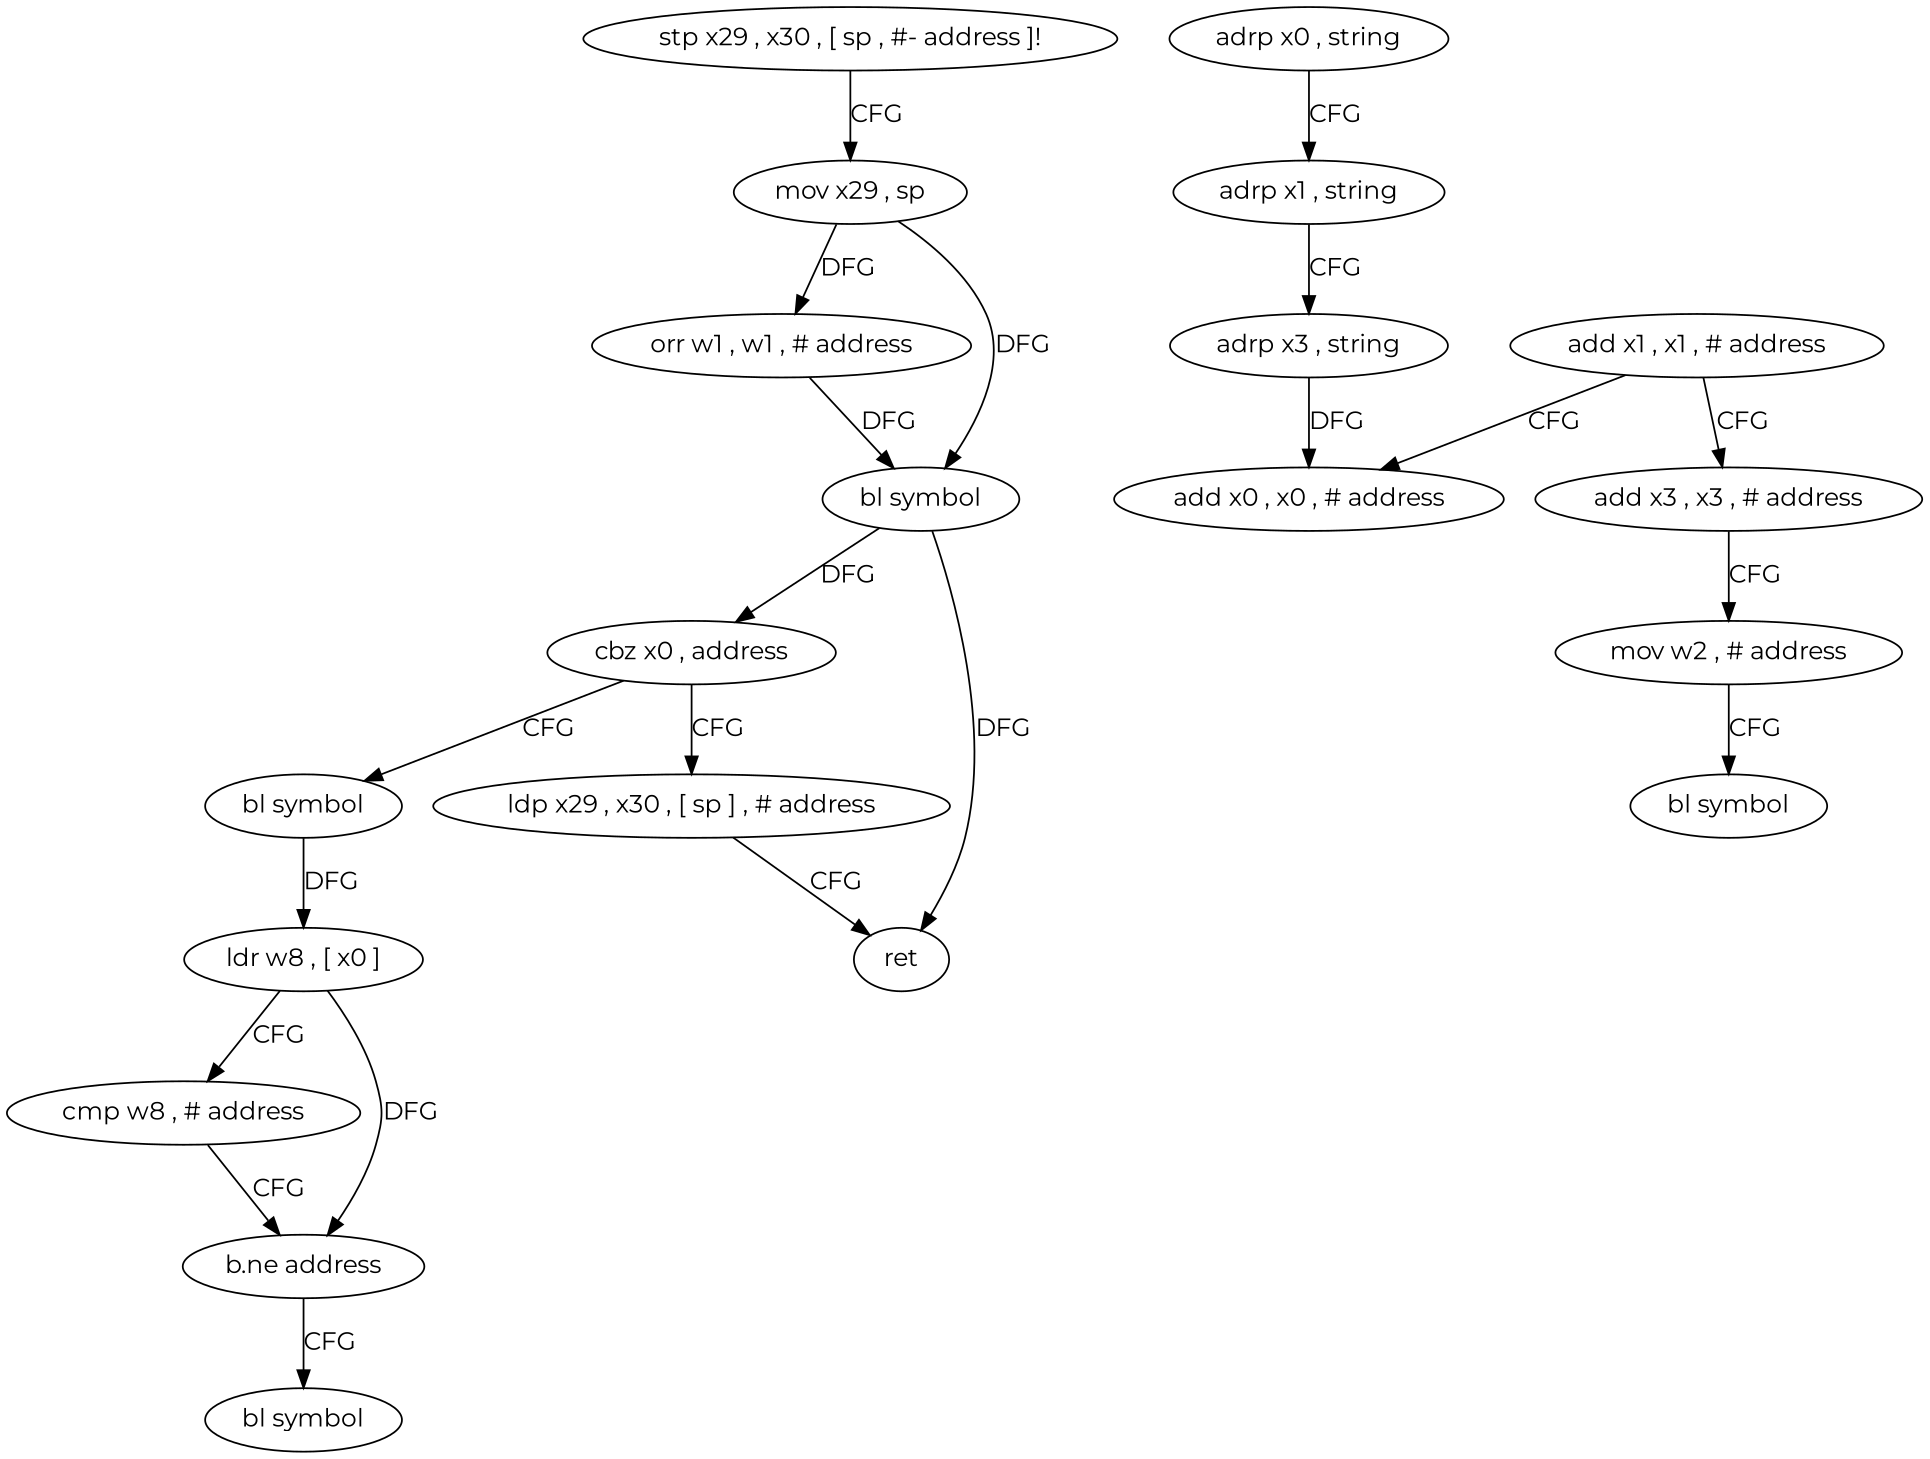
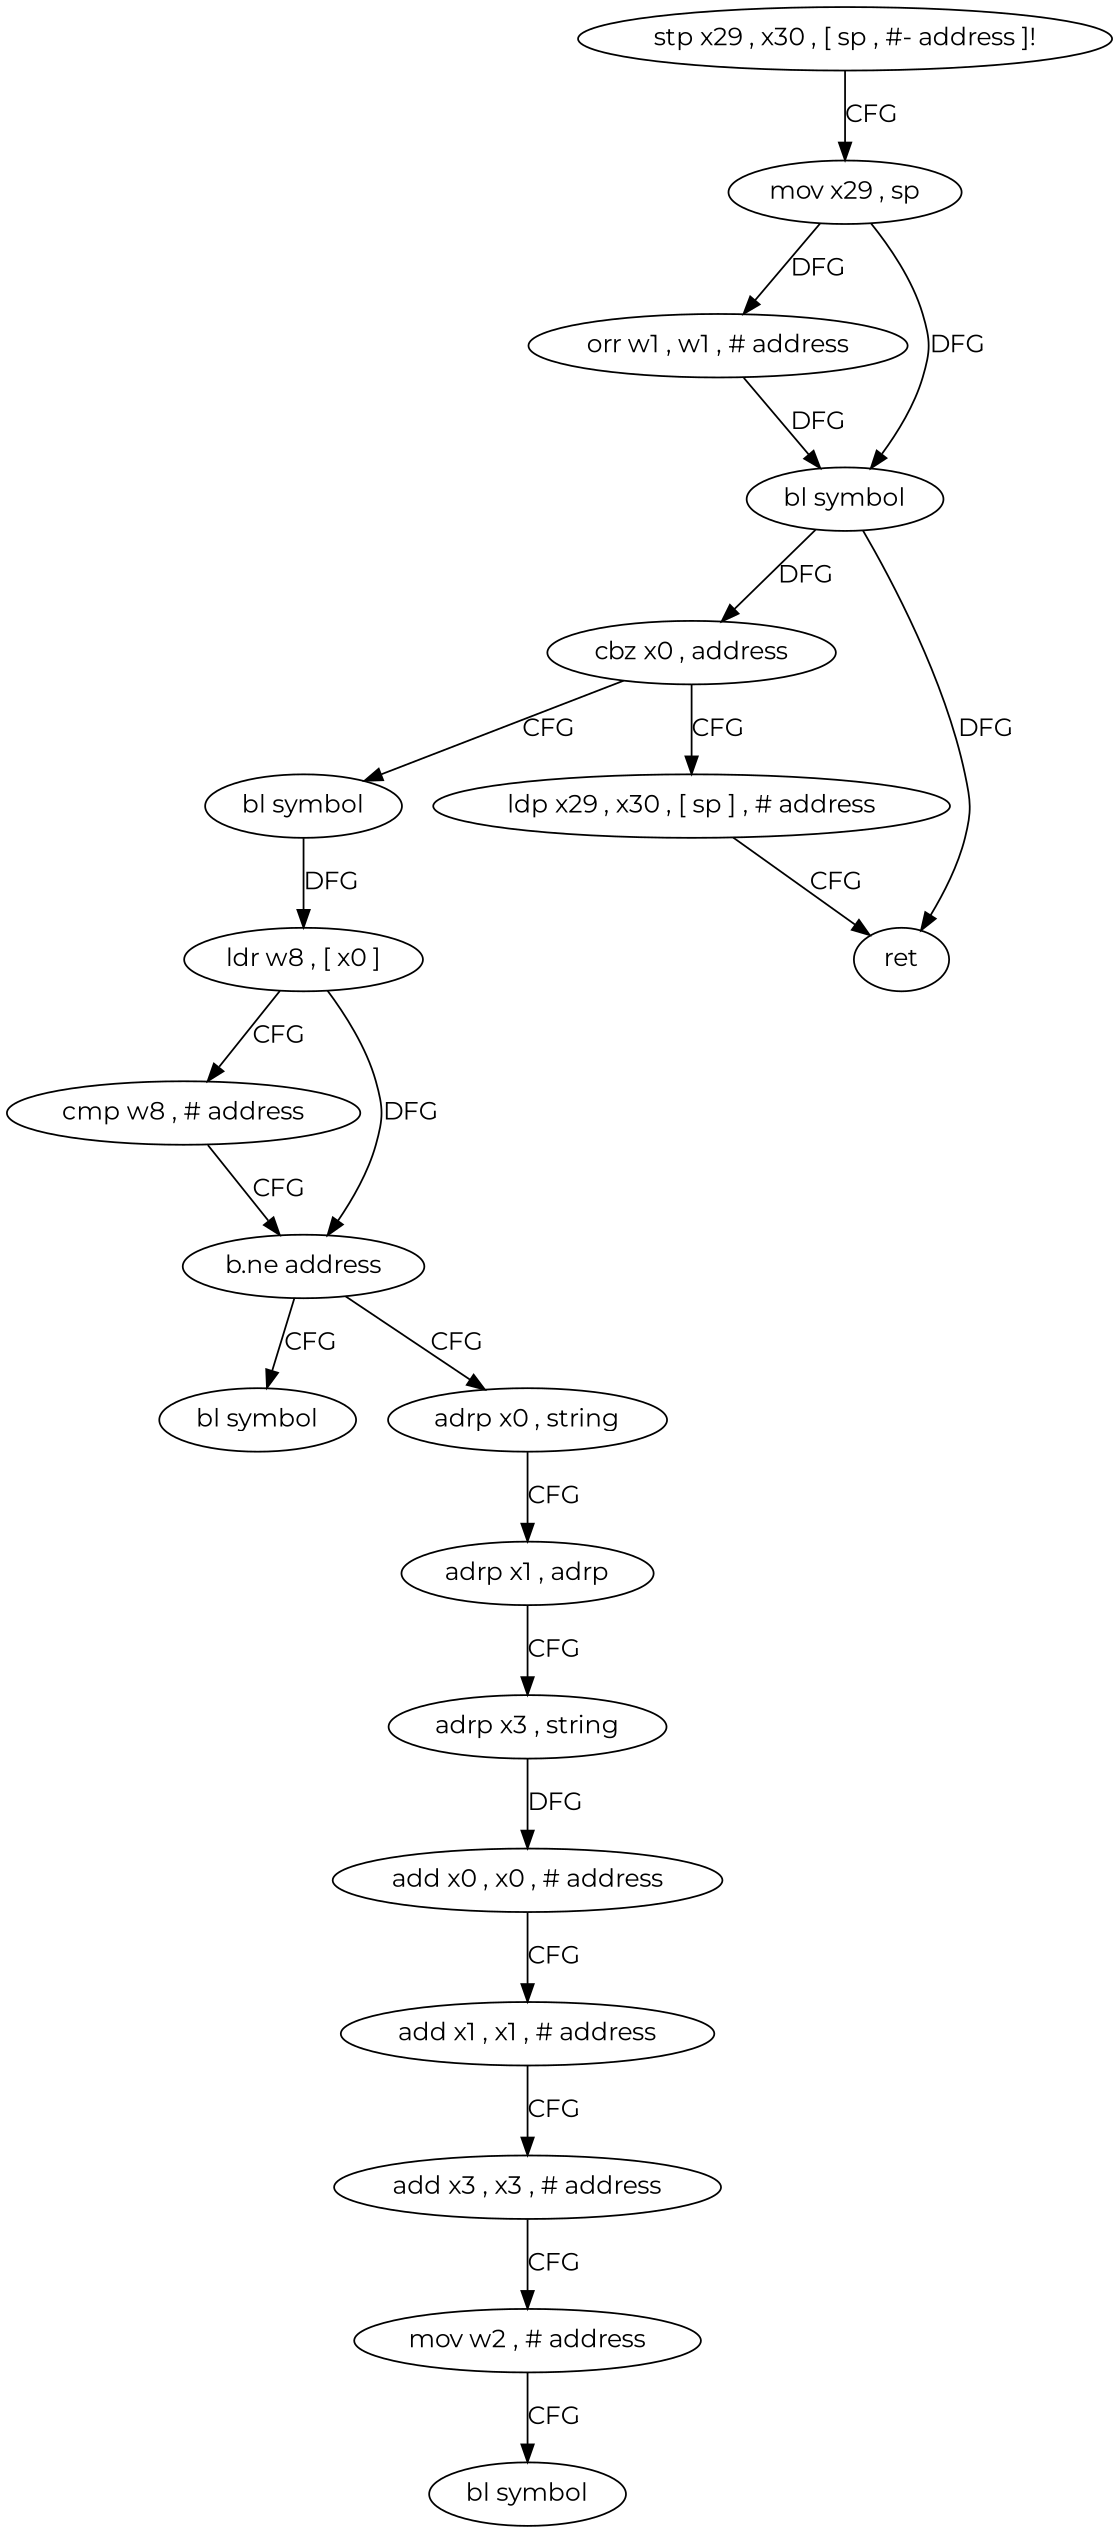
node "adrp x1 , string": label "adrp x1 , string" -> "adrp x1 , adrp"
edge "add x1 , x1 , # address" -> "add x0 , x0 , # address": reversed
edge "b.ne address" -> "adrp x0 , string": added, label "CFG"
